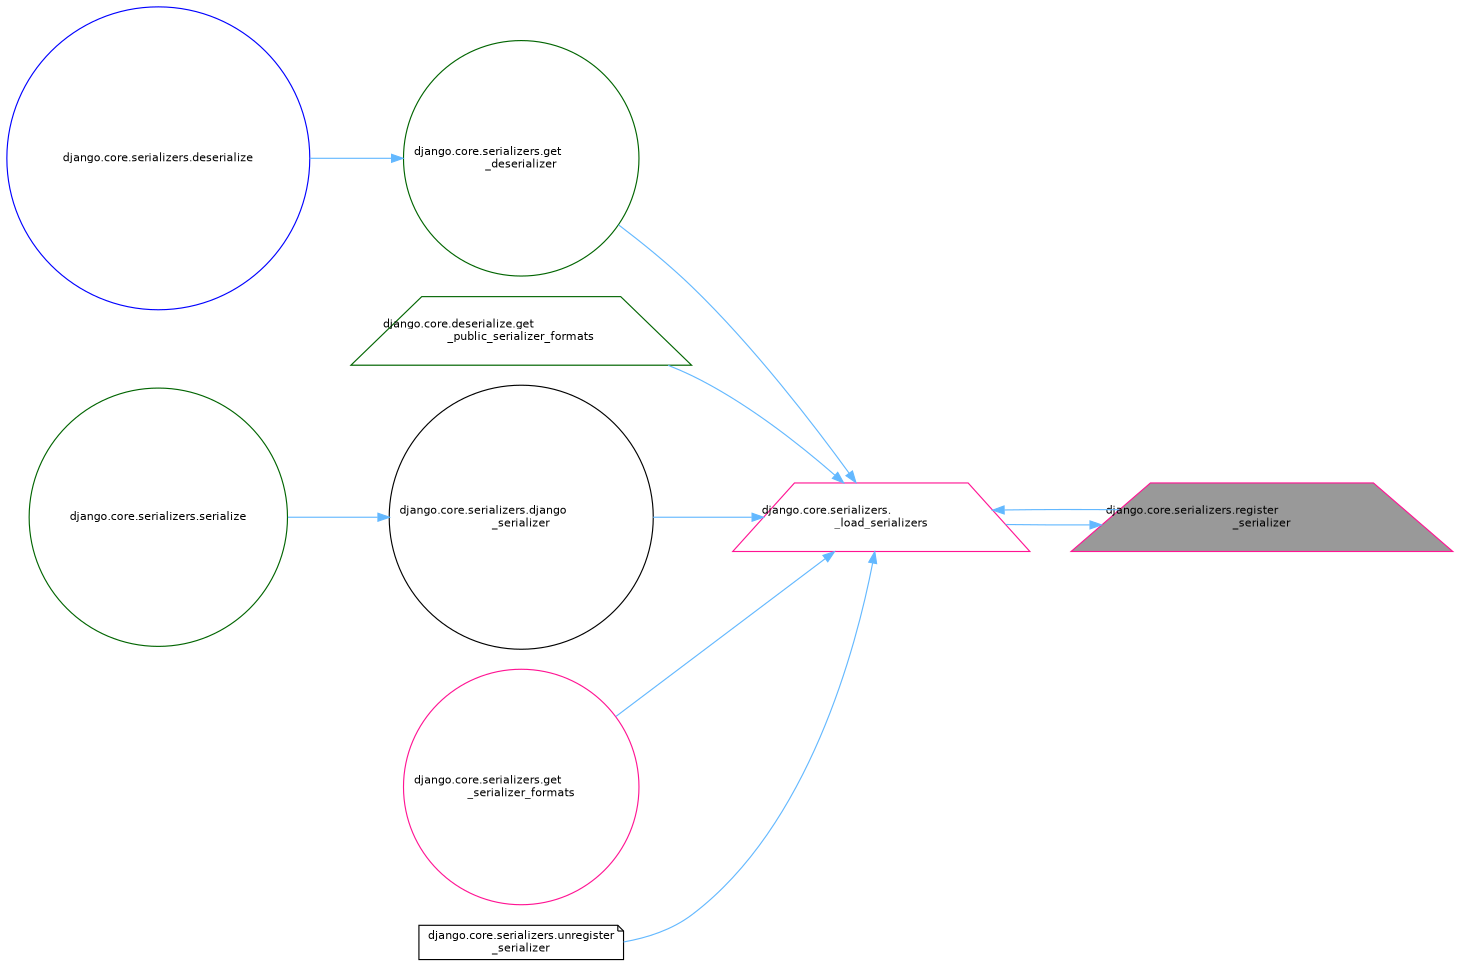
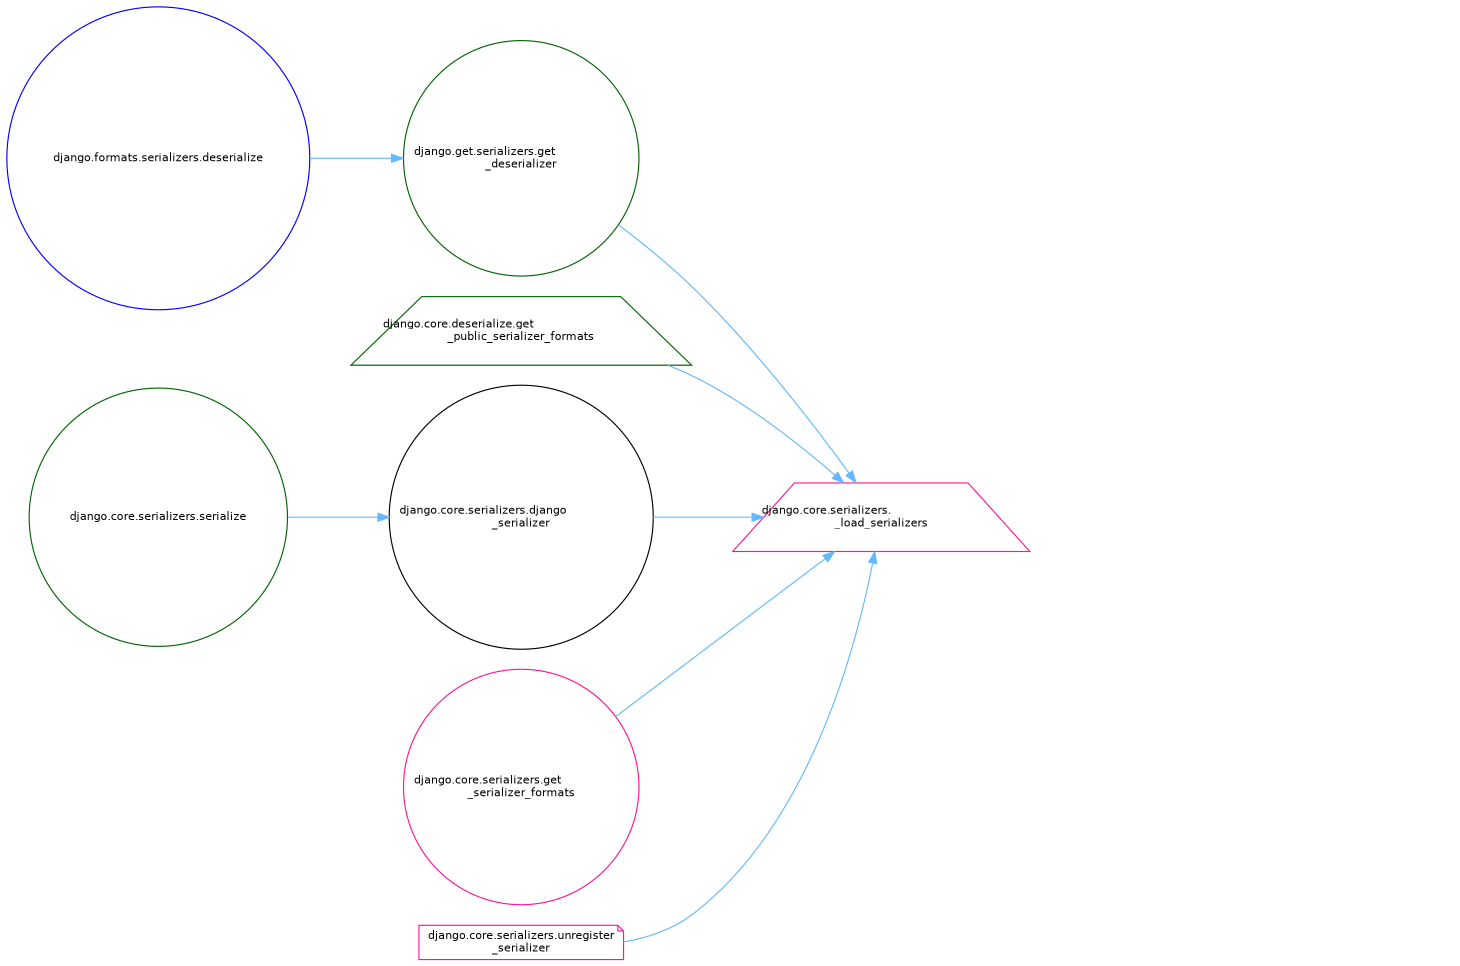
node "django.core.serializers.deserialize": label "django.core.serializers.deserialize" -> "django.formats.serializers.deserialize"
node "django.core.serializers.get _deserializer": label "django.core.serializers.get _deserializer" -> "django.get.serializers.get _deserializer"
node "django.core.serializers.register _serializer": removed
node "django.core.serializers.unregister _serializer": color black -> deeppink
